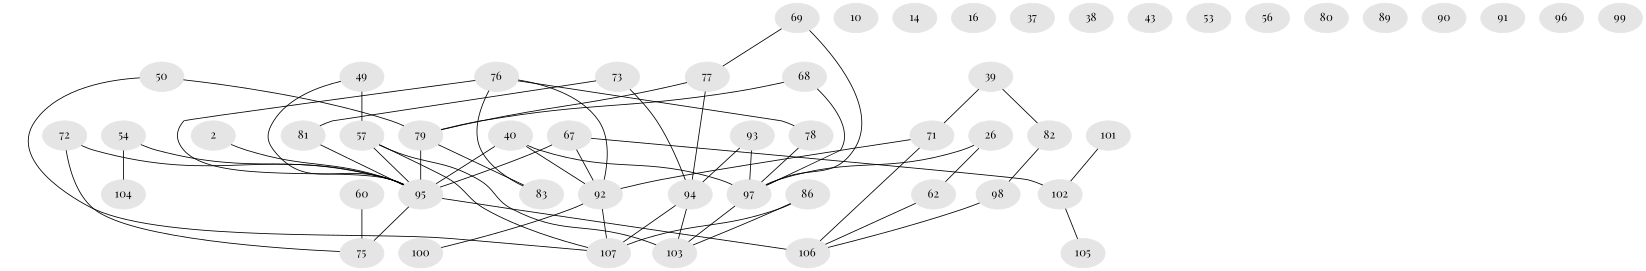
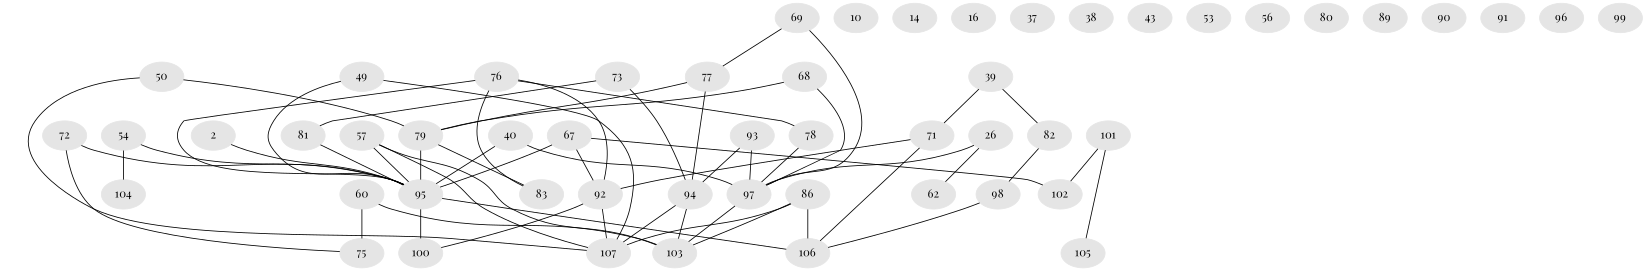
edge "49" -- "57": now "49" -- "107"
edge "40" -- "92": removed
edge "95" -- "75": now "95" -- "100"
edge "62" -- "106": now "86" -- "106"
edge "102" -- "105": now "101" -- "105"
edge "60" -- "103": added
